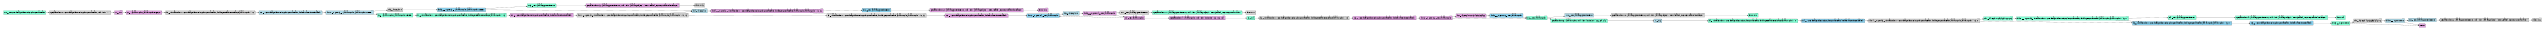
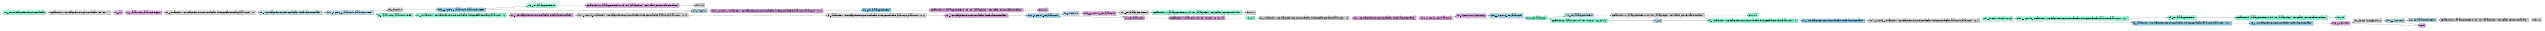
node "if $z5 != 0 goto return": fillcolor aquamarine -> plum
